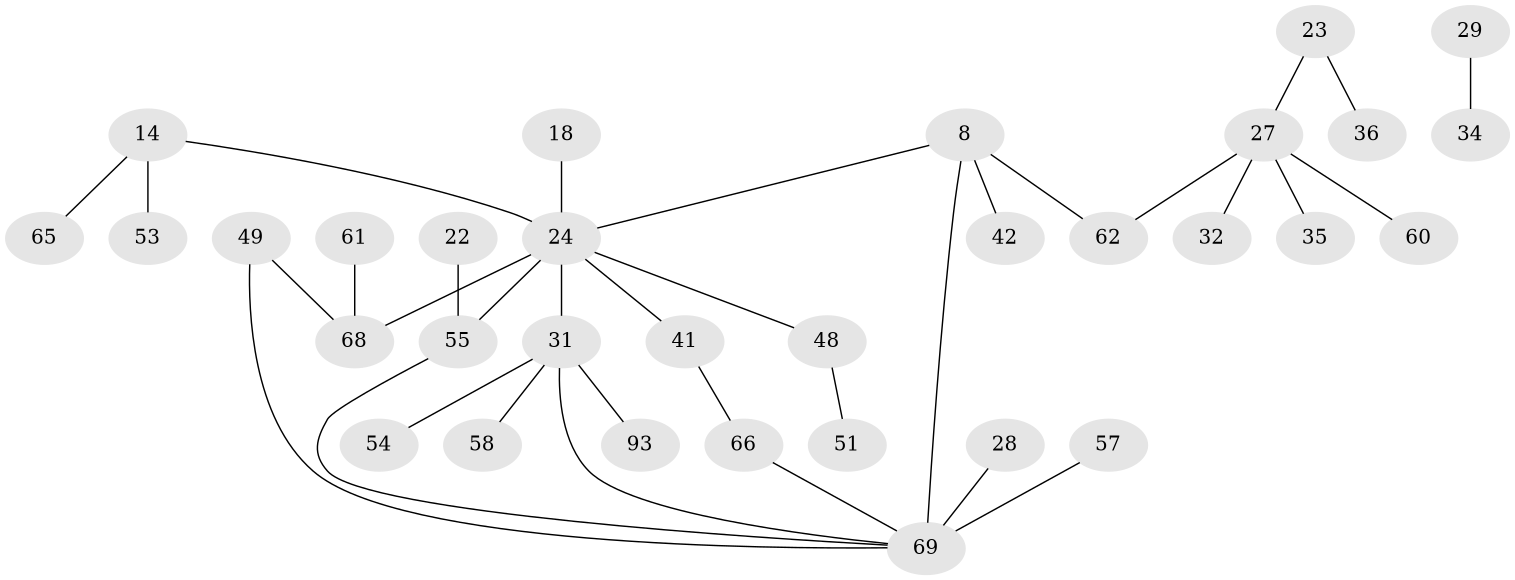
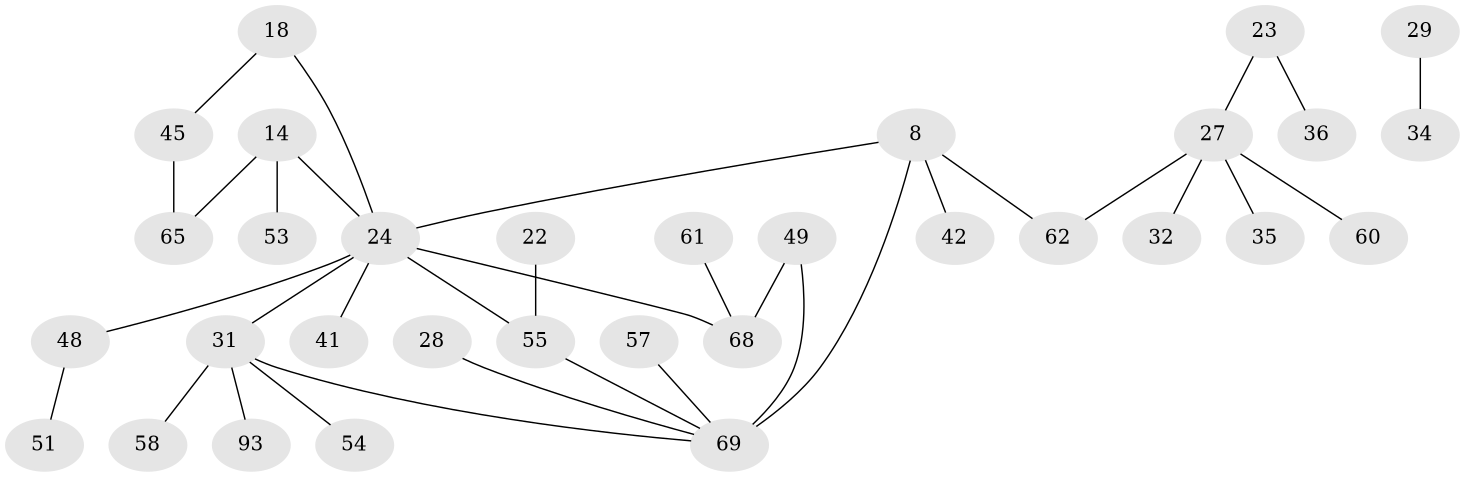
node "45": added
node "66": removed
